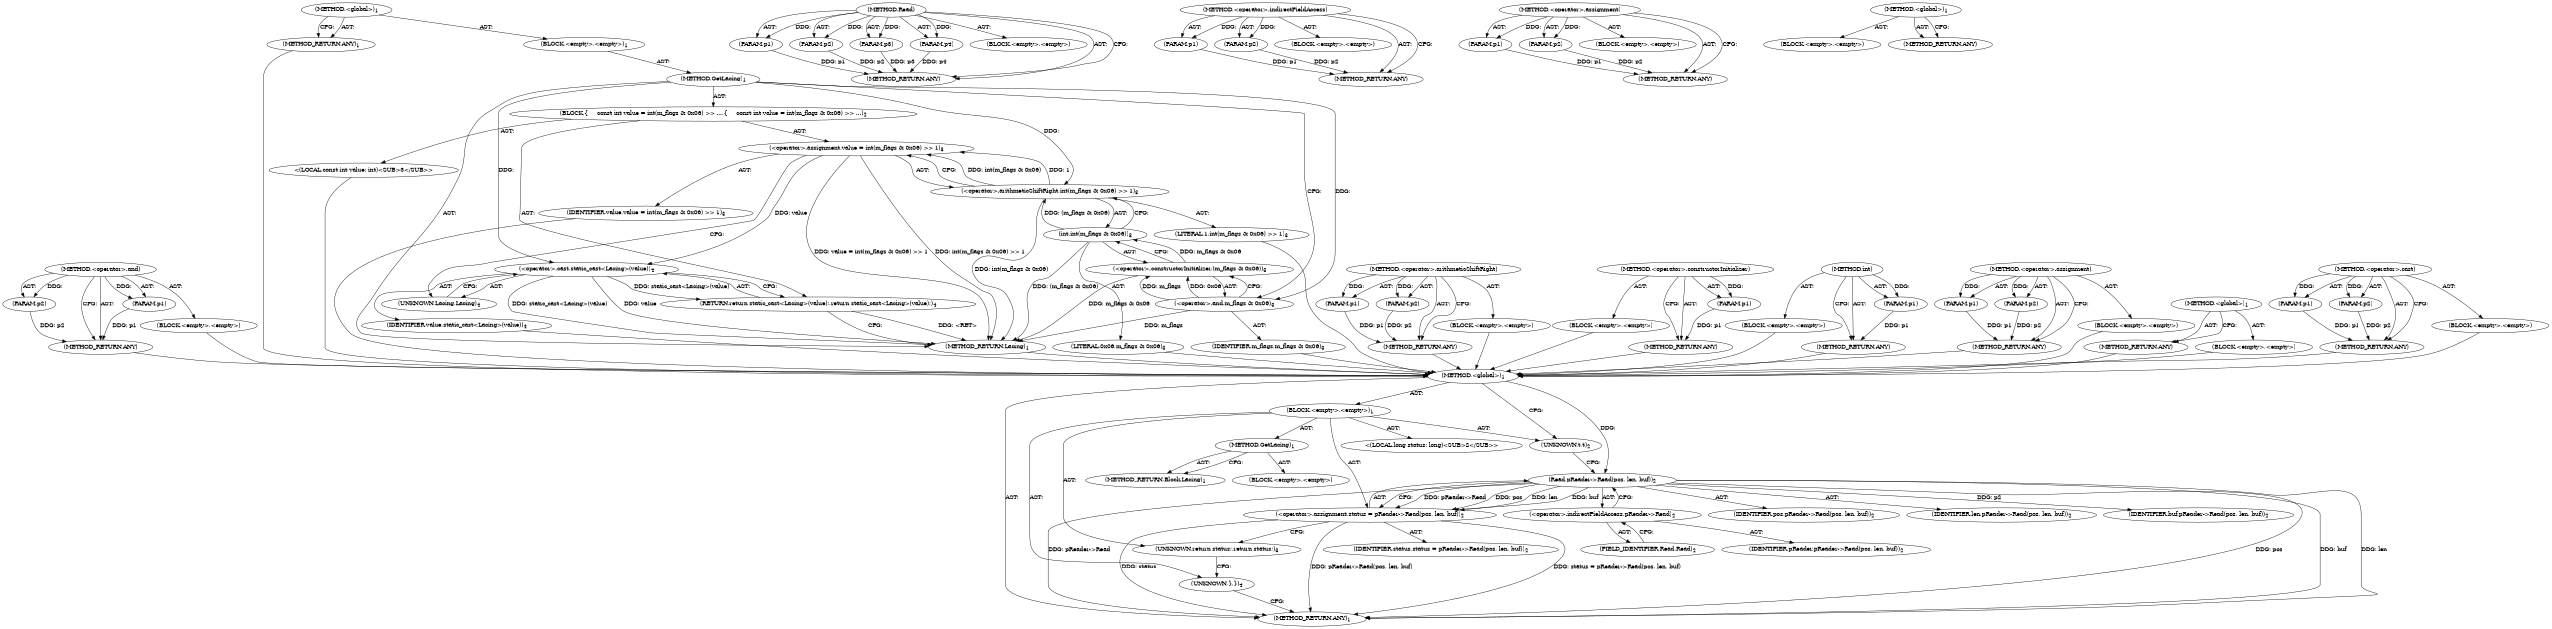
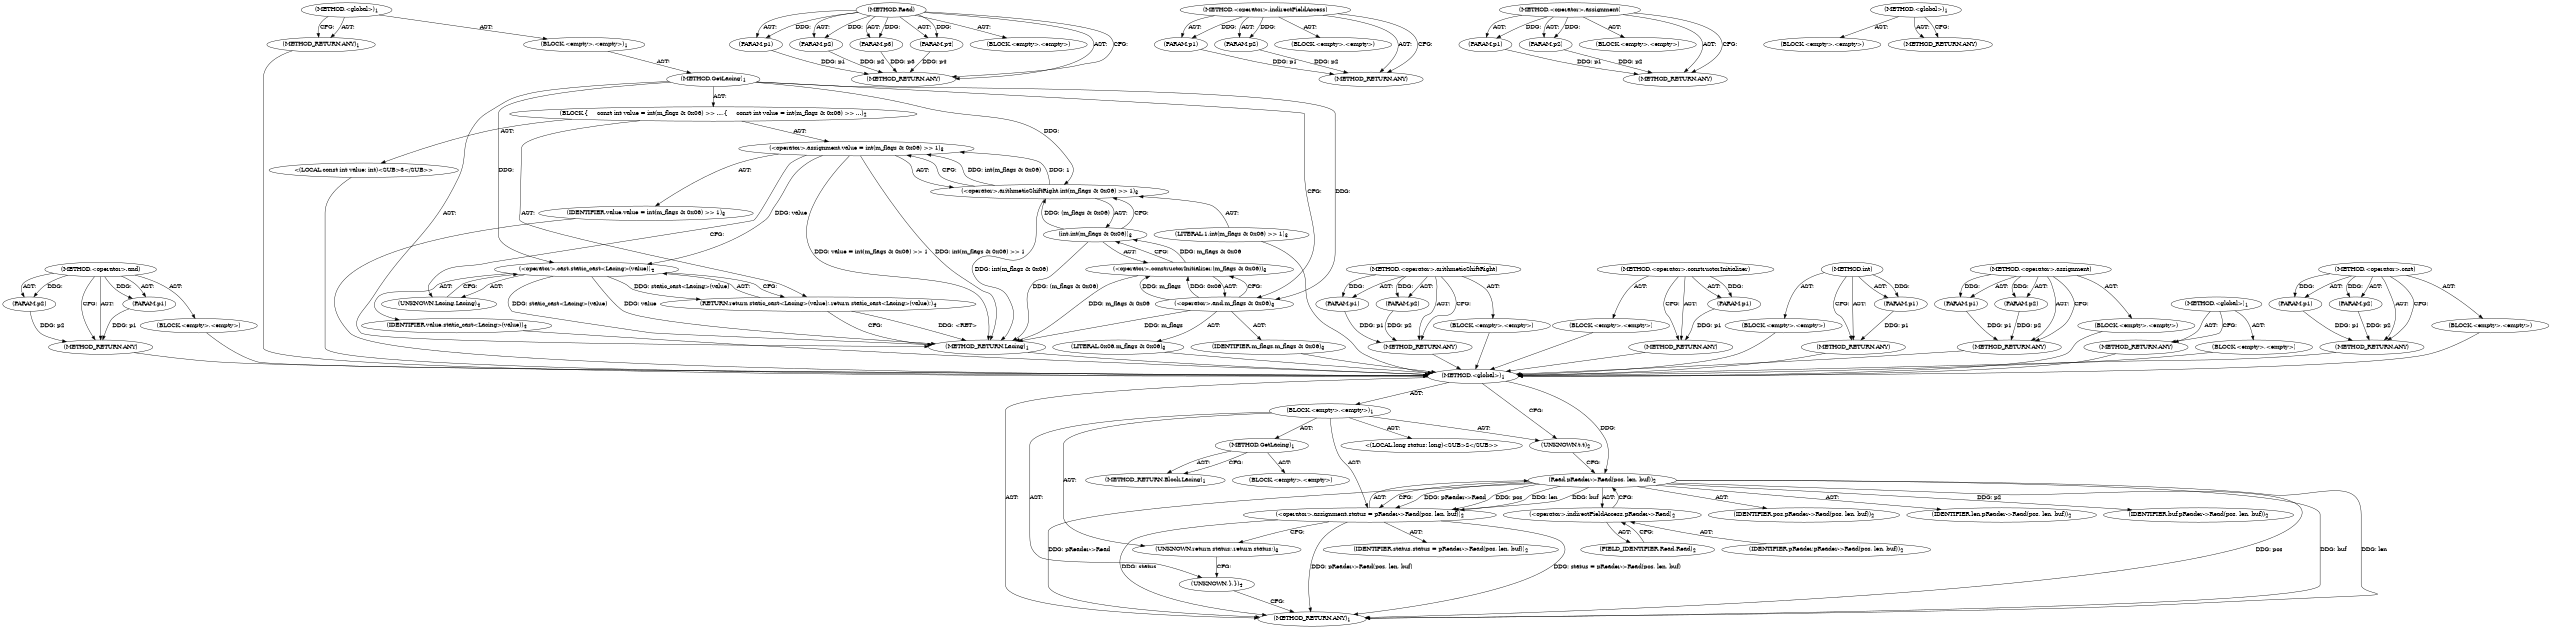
edge "(<operator>.arithmeticShiftRight,int(m_flags & 0x06) >> 1)" -> "(LITERAL,1,int(m_flags & 0x06) >> 1)": reversed
edge "(int,int(m_flags & 0x06))" -> "(LITERAL,0x06,m_flags & 0x06)": now "(<operator>.and,m_flags & 0x06)" -> "(LITERAL,0x06,m_flags & 0x06)"
edge "(<operator>.indirectFieldAccess,pReader->Read)" -> "(IDENTIFIER,pReader,pReader->Read(pos, len, buf))": reversed
